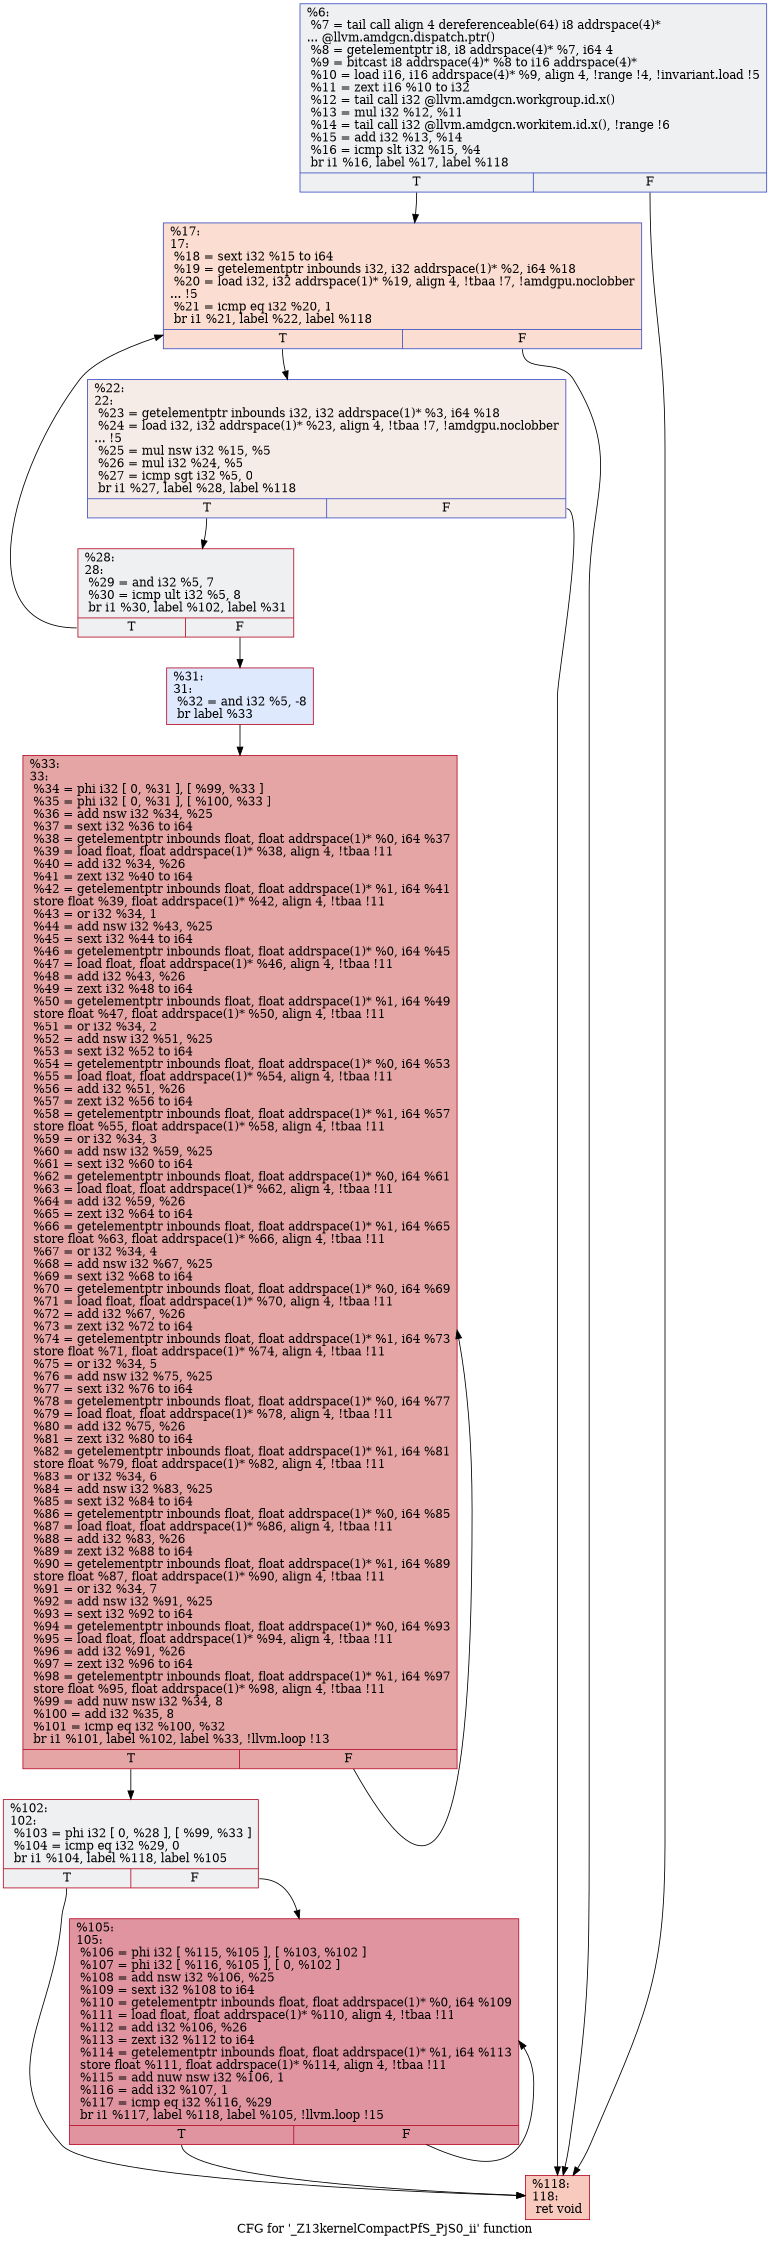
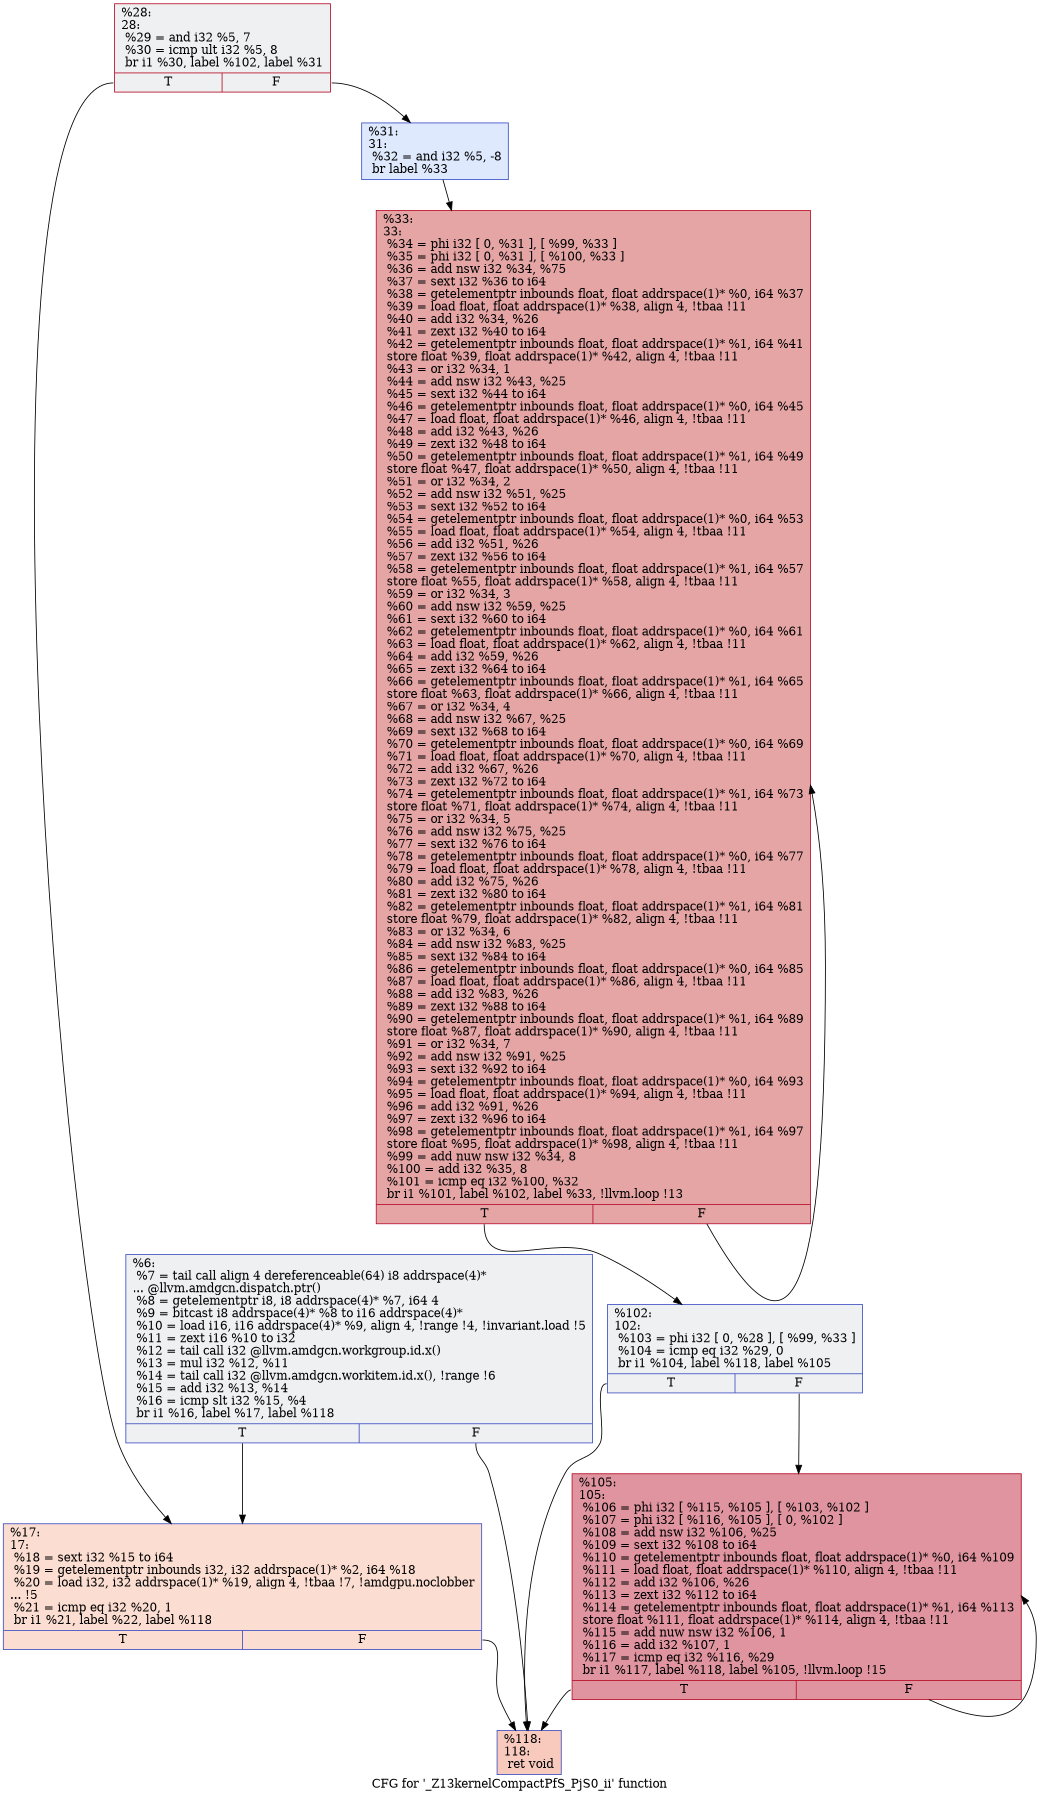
node "%22:": removed
node "%31:": color #b70d28ff -> #3d50c3ff
node "%33:": text "%36 = add nsw i32 %34, %25" -> "%36 = add nsw i32 %34, %75"
node "%102:": color #b70d28ff -> #3d50c3ff
node "%118:": color #b70d28ff -> #3d50c3ff
